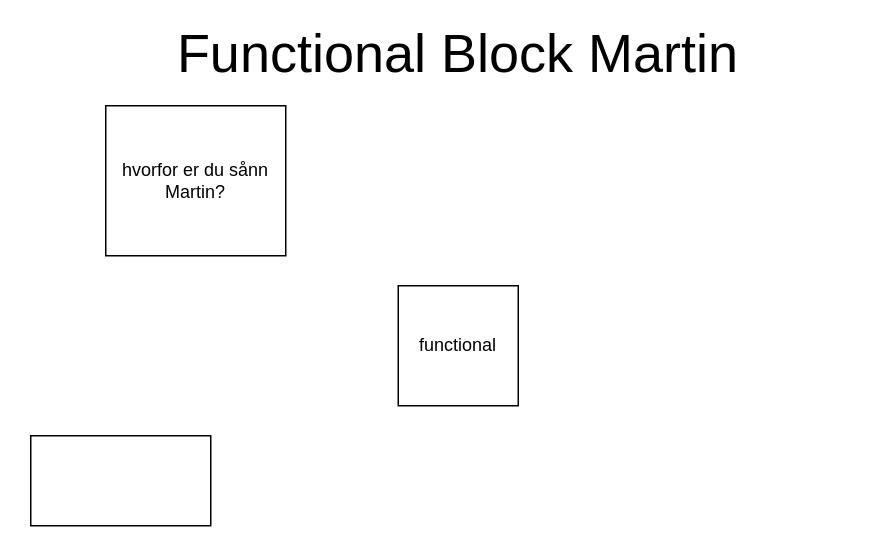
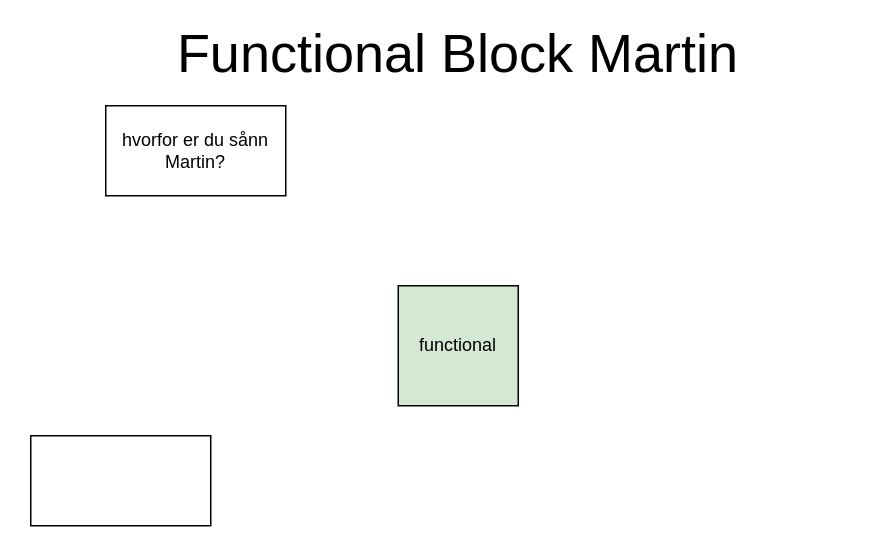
node "hvorfor er du sånn Martin?": size 180x150 -> 180x90
node "functional": fillcolor #ffffff -> #d5e8d4
